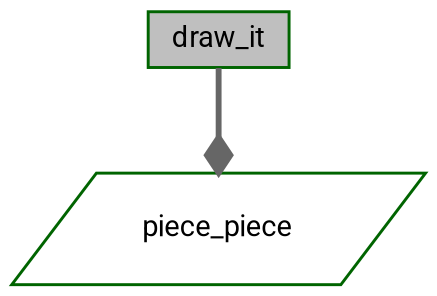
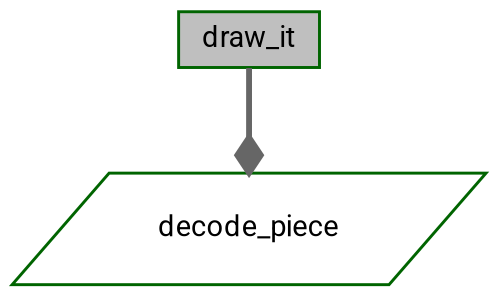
node "piece_piece": label "piece_piece" -> "decode_piece"
